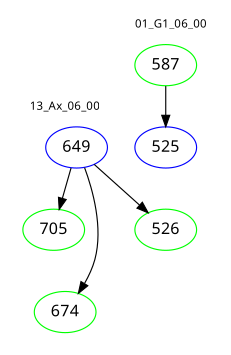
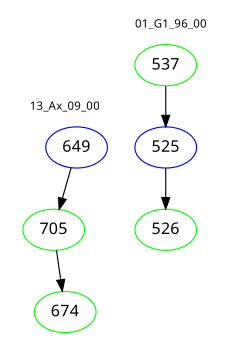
cluster "01_G1_06_00": label "01_G1_06_00" -> "01_G1_96_00"
node "587": label "587" -> "537"
cluster "13_Ax_06_00": label "13_Ax_06_00" -> "13_Ax_09_00"
edge "649" -> "526": now "525" -> "526"
edge "649" -> "674": now "705" -> "674"
